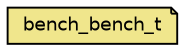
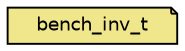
node "bench_bench_t": label "bench_bench_t" -> "bench_inv_t"
